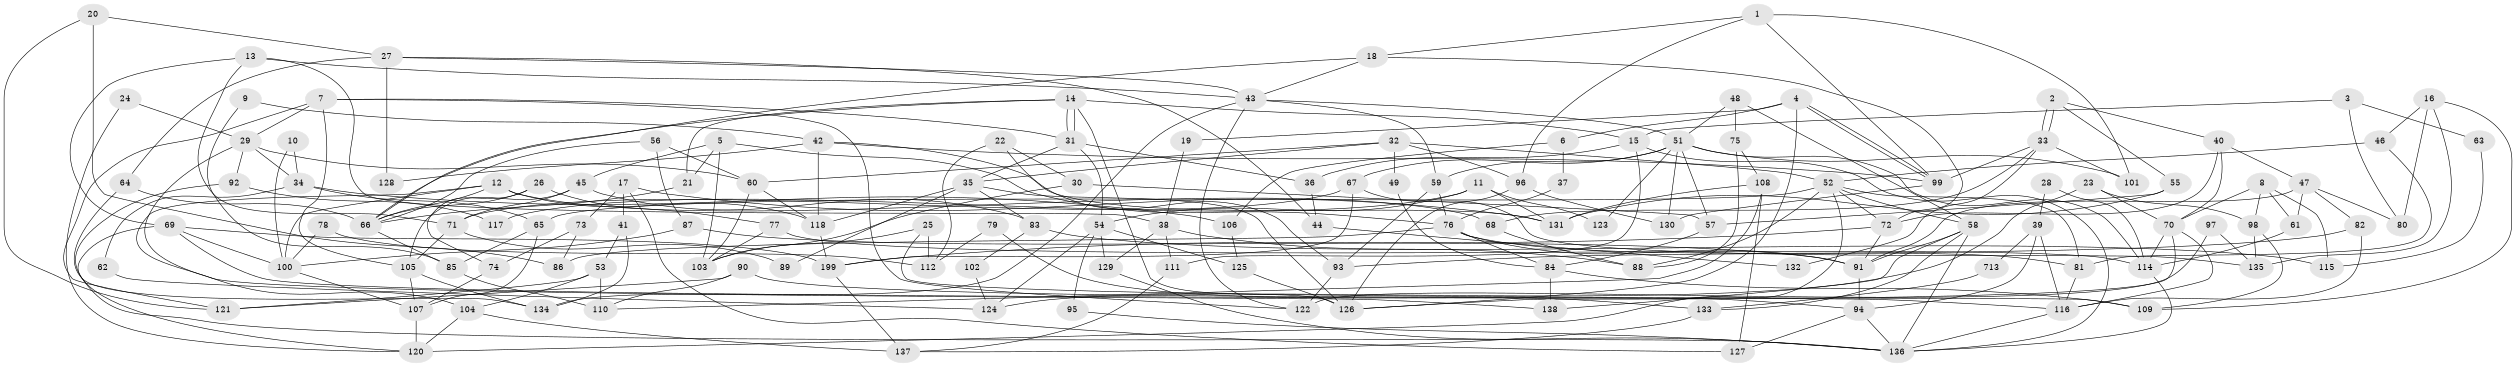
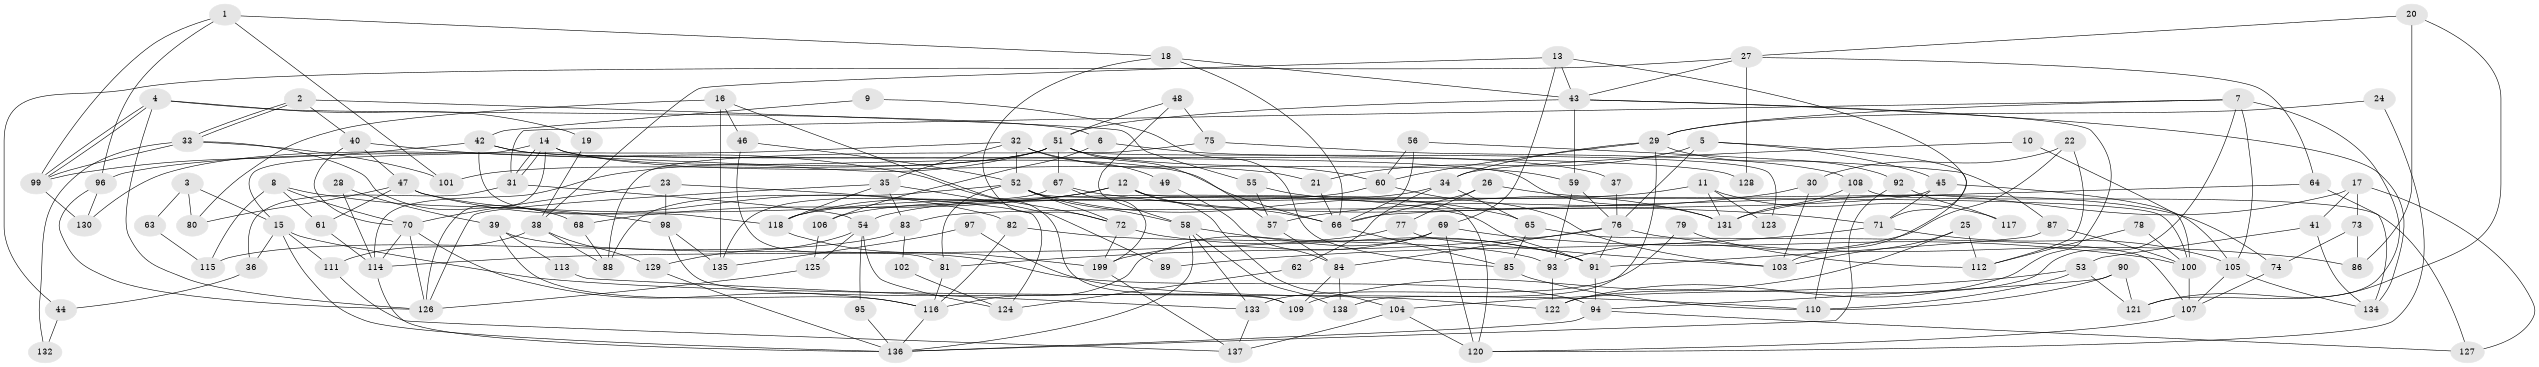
edge "31" -- "35": removed
node "713": label "713" -> "113"
edge "15" -- "110": added
